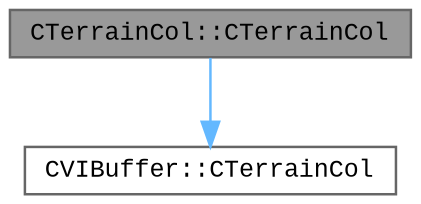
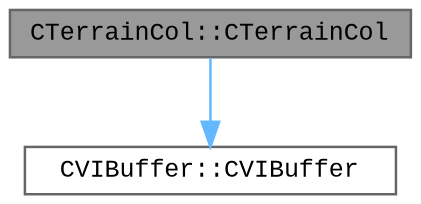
node "CVIBuffer::CTerrainCol": label "CVIBuffer::CTerrainCol" -> "CVIBuffer::CVIBuffer"
